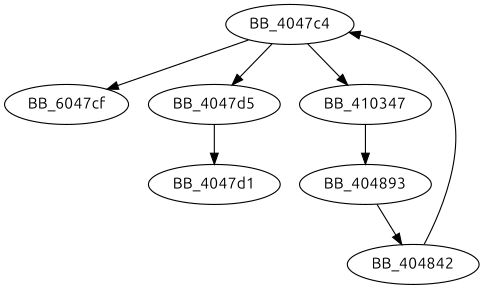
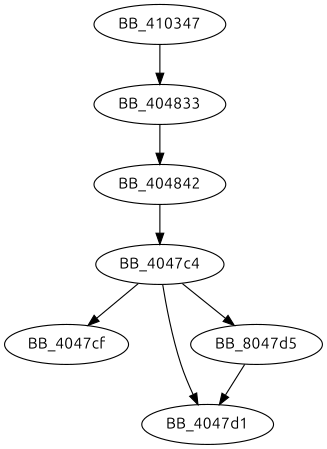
edge "BB_4047c4" -> "BB_410347": now "BB_4047c4" -> "BB_4047d1"
node "BB_6047cf": label "BB_6047cf" -> "BB_4047cf"
node "BB_4047d5": label "BB_4047d5" -> "BB_8047d5"
node "BB_404893": label "BB_404893" -> "BB_404833"
